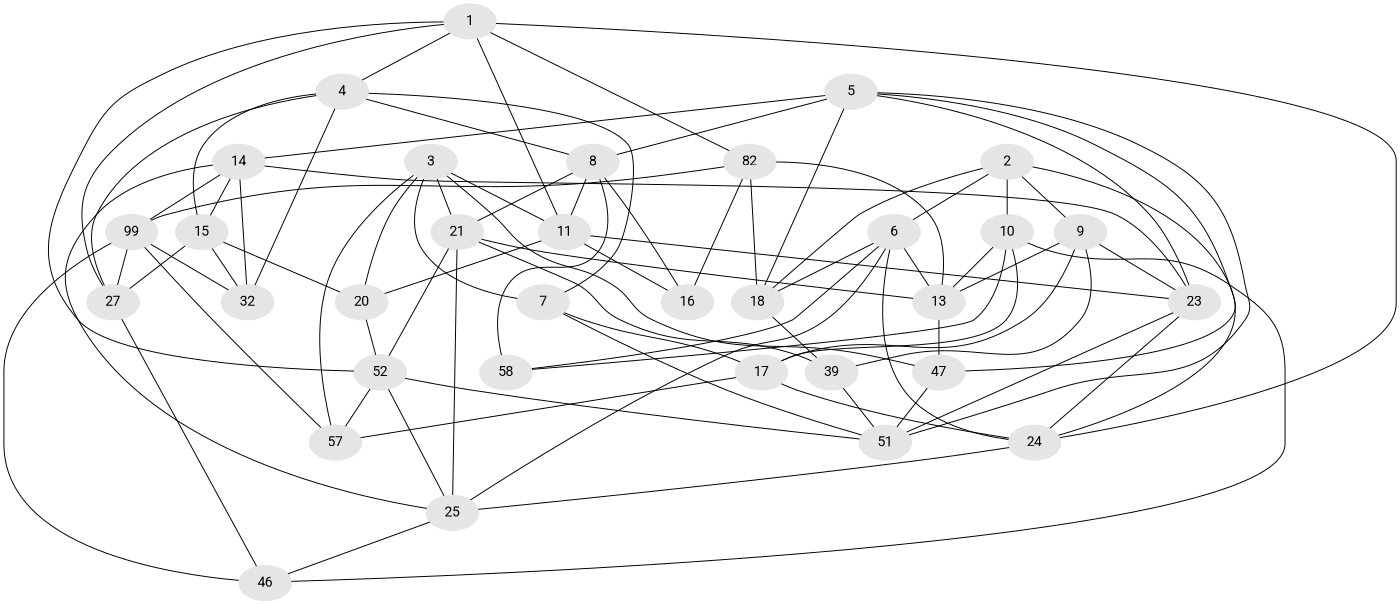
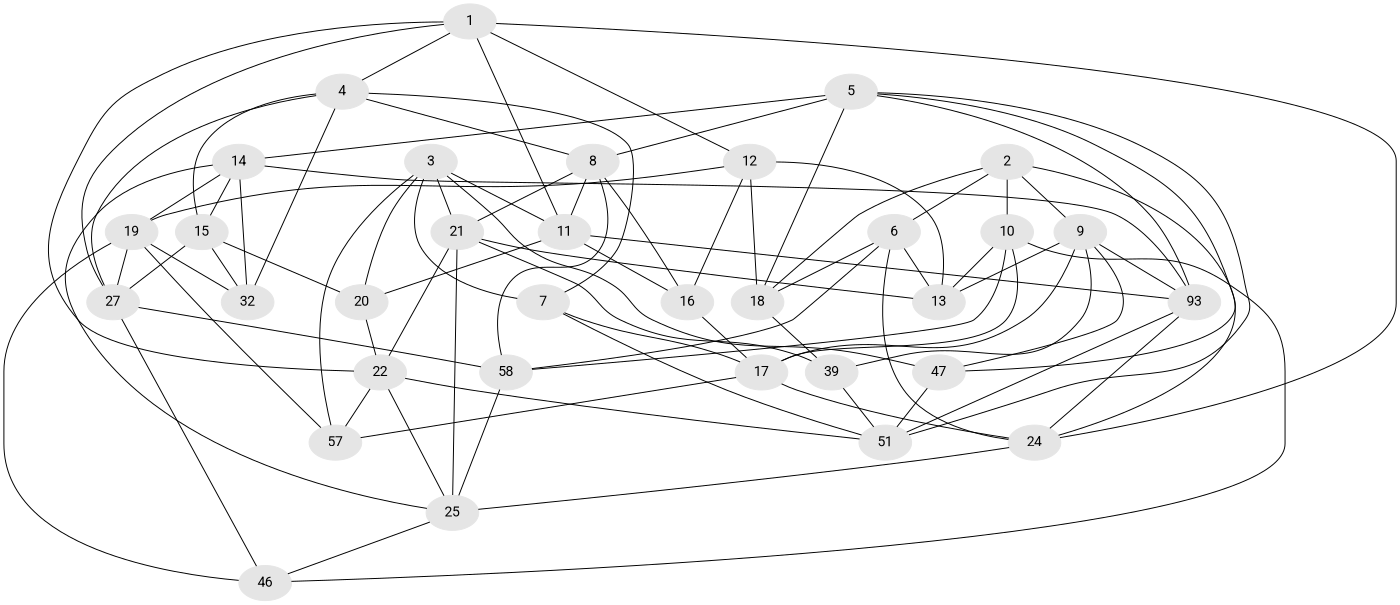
node "82": label "82" -> "12"
node "99": label "99" -> "19"
node "23": label "23" -> "93"
edge "16" -- "17": added
edge "27" -- "58": added
edge "13" -- "47": now "9" -- "47"
edge "6" -- "25": now "58" -- "25"
node "52": label "52" -> "22"
